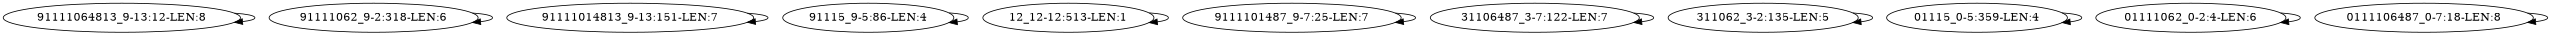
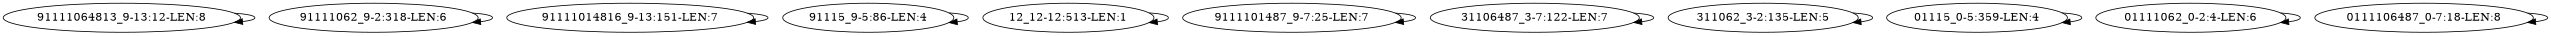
node "91111014813_9-13:151-LEN:7": label "91111014813_9-13:151-LEN:7" -> "91111014816_9-13:151-LEN:7"
